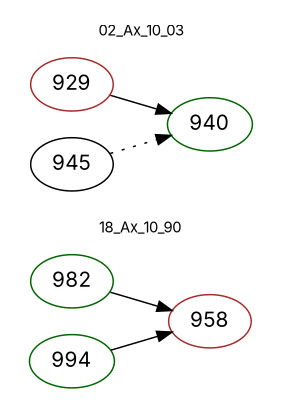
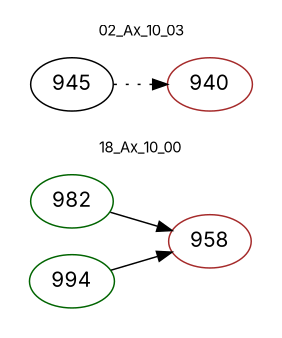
node "929": removed
node "940": color darkgreen -> brown
cluster "18_Ax_10_90": label "18_Ax_10_90" -> "18_Ax_10_00"
